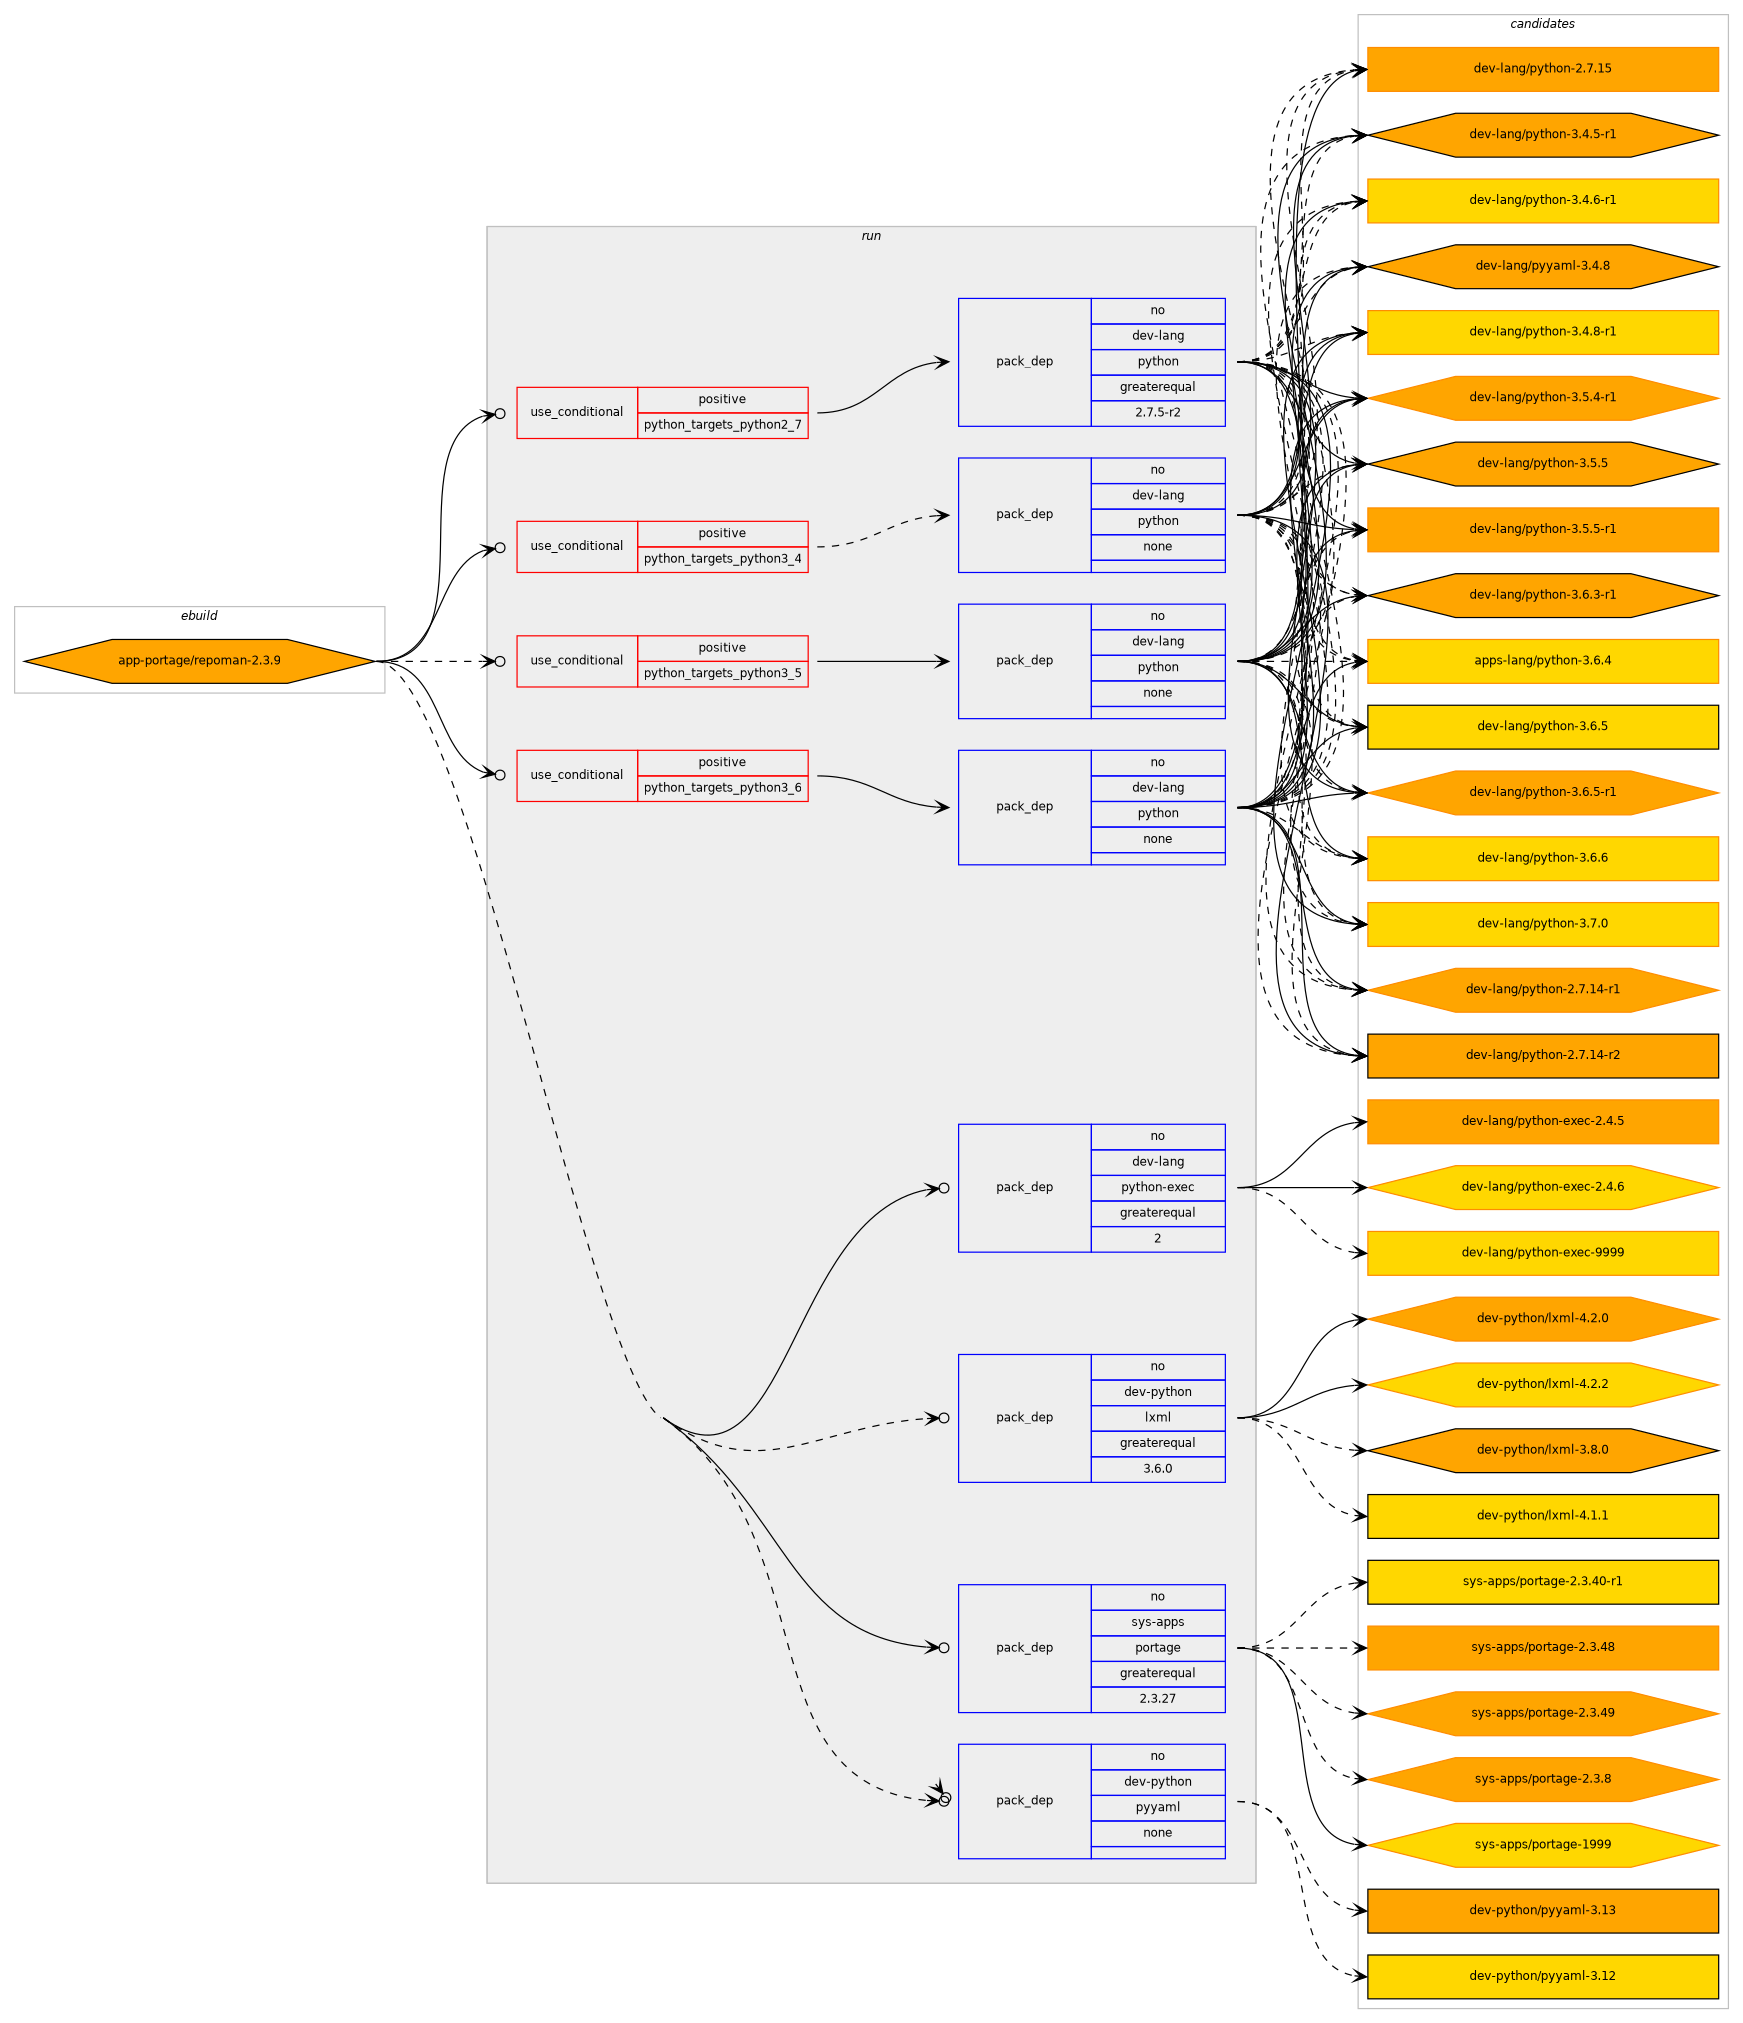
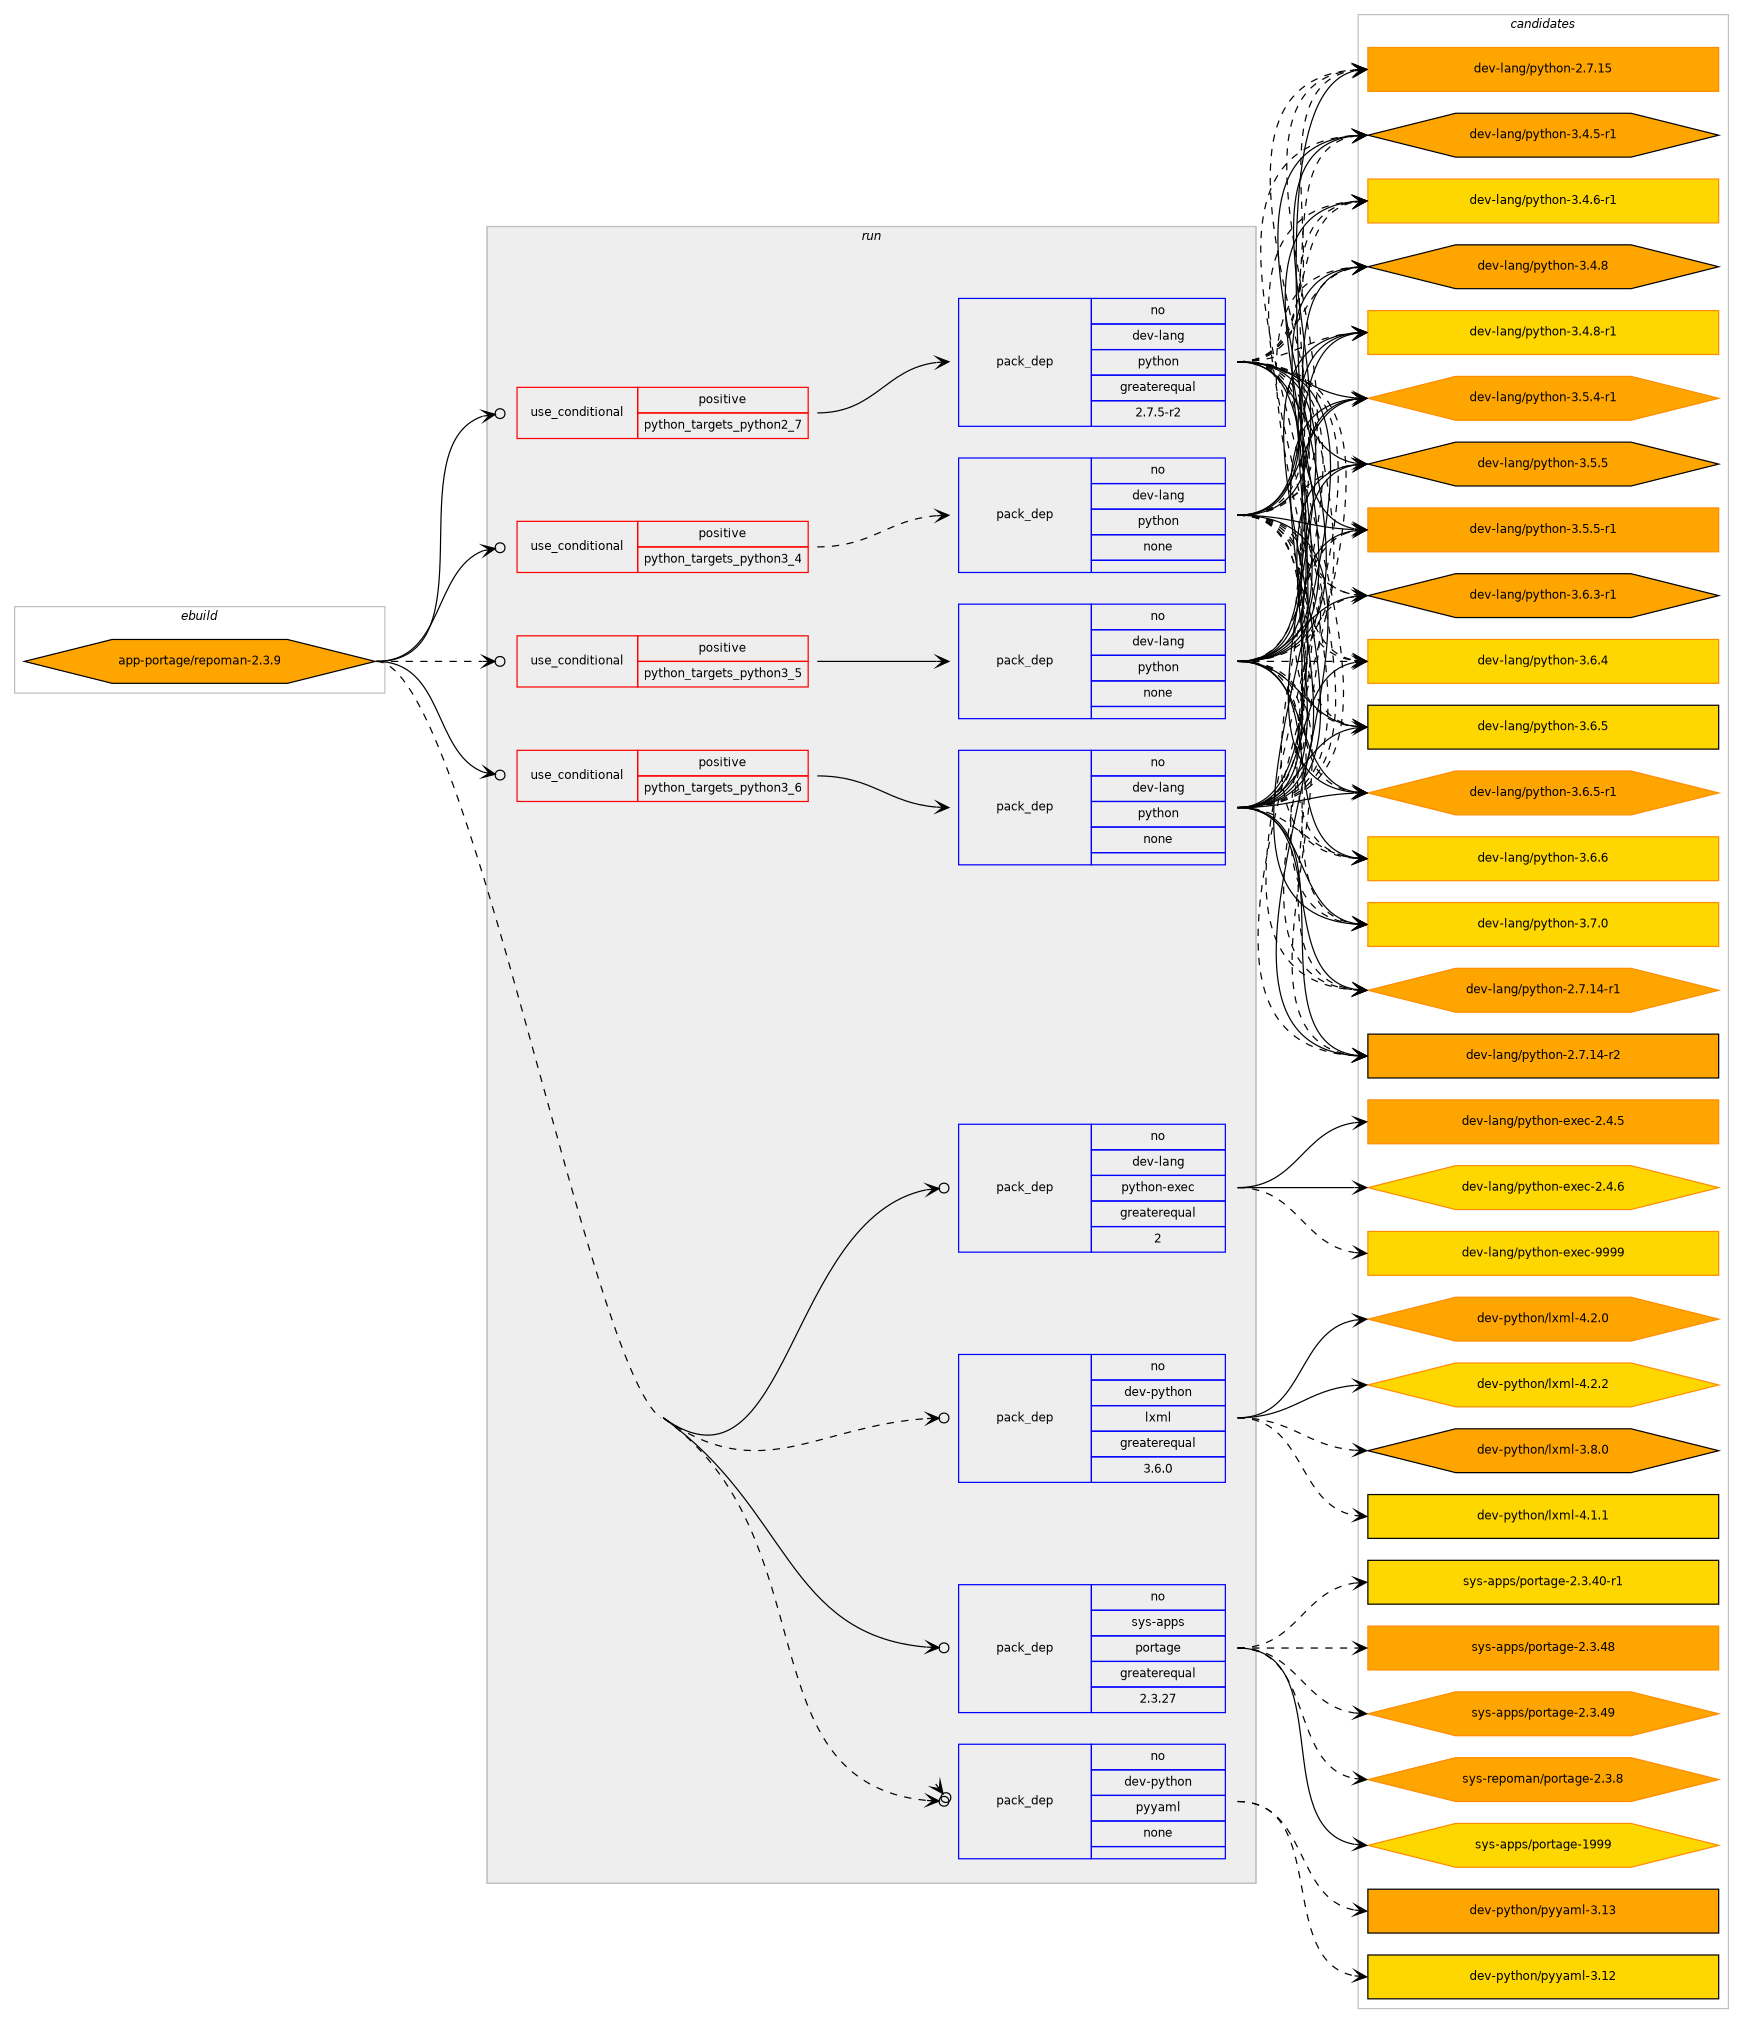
node "dev-lang/pyyaml-3.4.8": label "dev-lang/pyyaml-3.4.8" -> "dev-lang/python-3.4.8"
node "apps-lang/python-3.6.4": label "apps-lang/python-3.6.4" -> "dev-lang/python-3.6.4"
node "sys-apps/portage-2.3.8": label "sys-apps/portage-2.3.8" -> "sys-repoman/portage-2.3.8"
